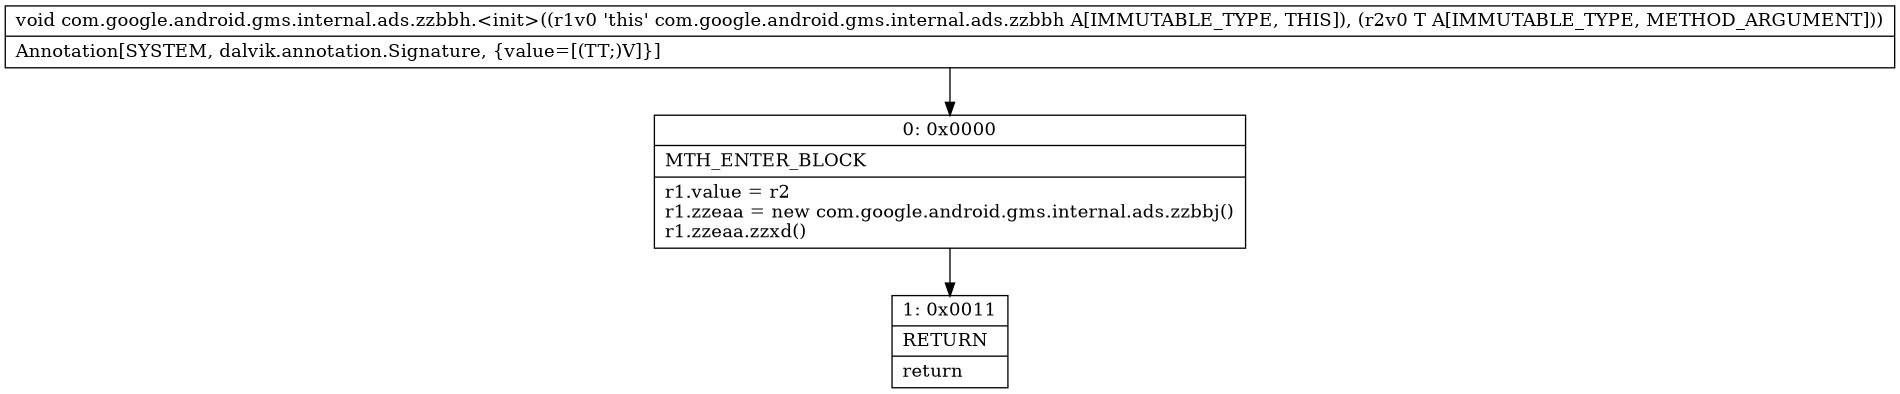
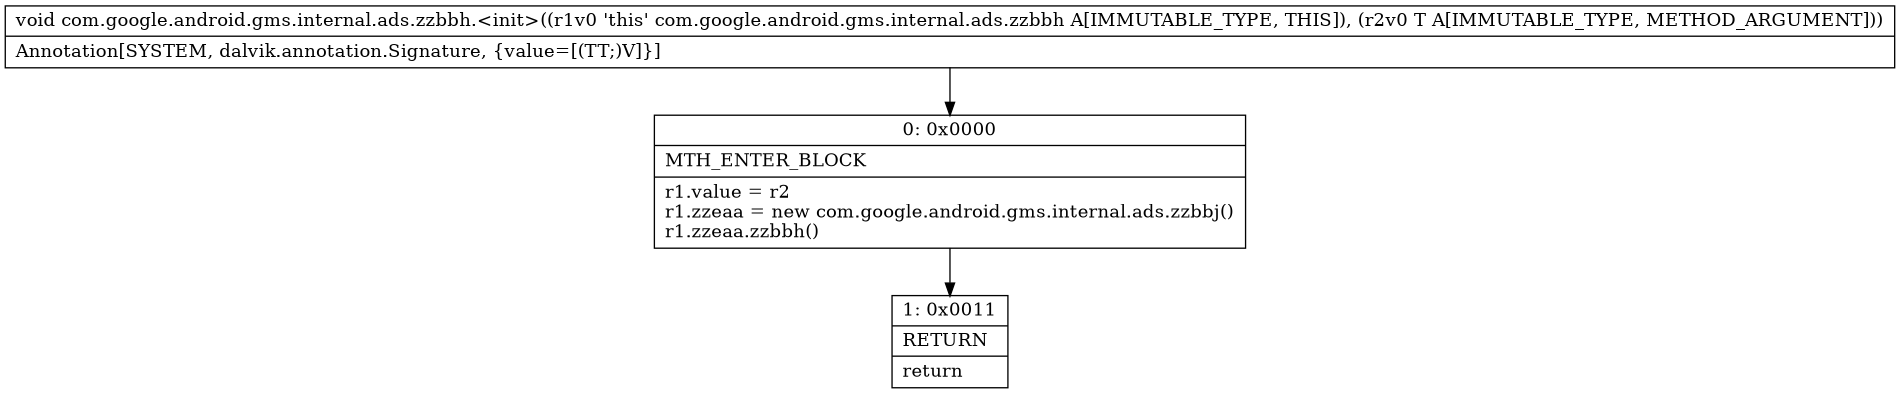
node "0: 0x0000": text "r1.zzeaa.zzxd()" -> "r1.zzeaa.zzbbh()"
